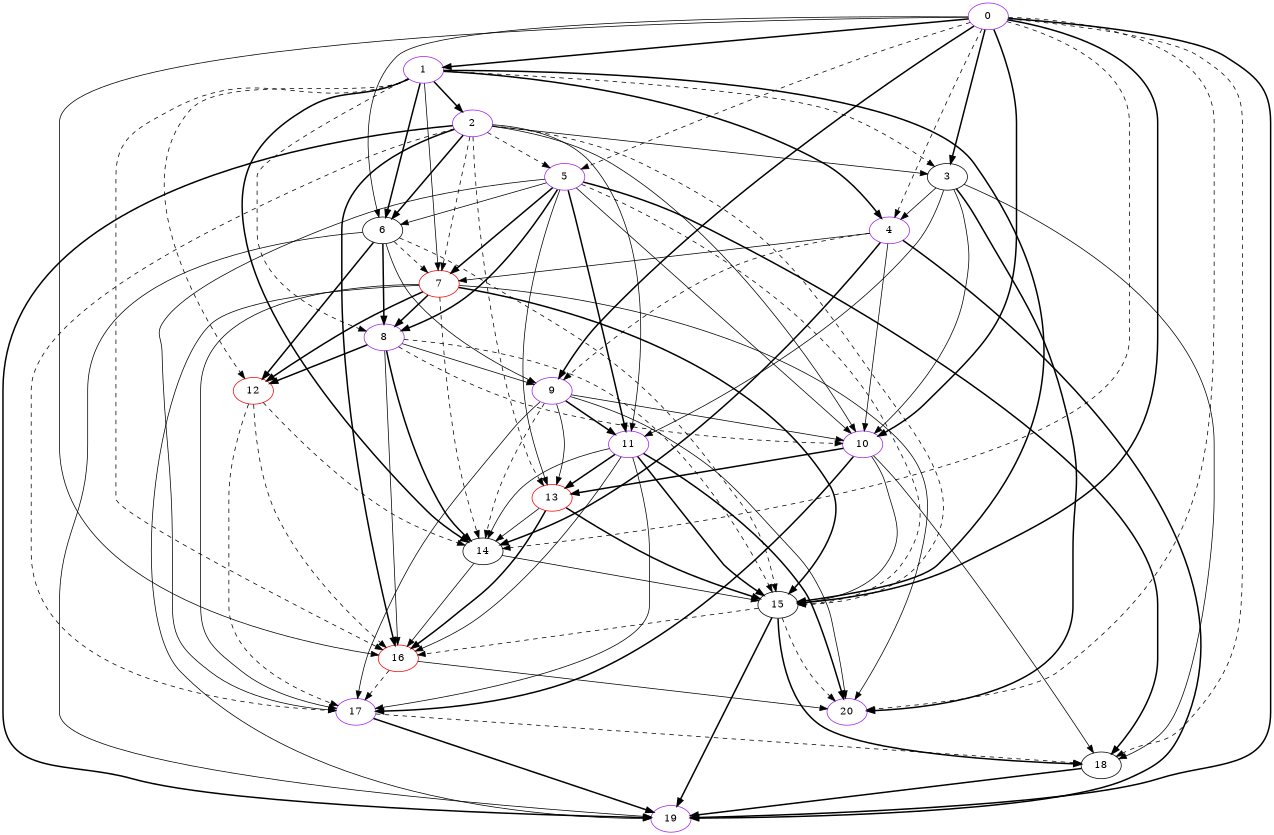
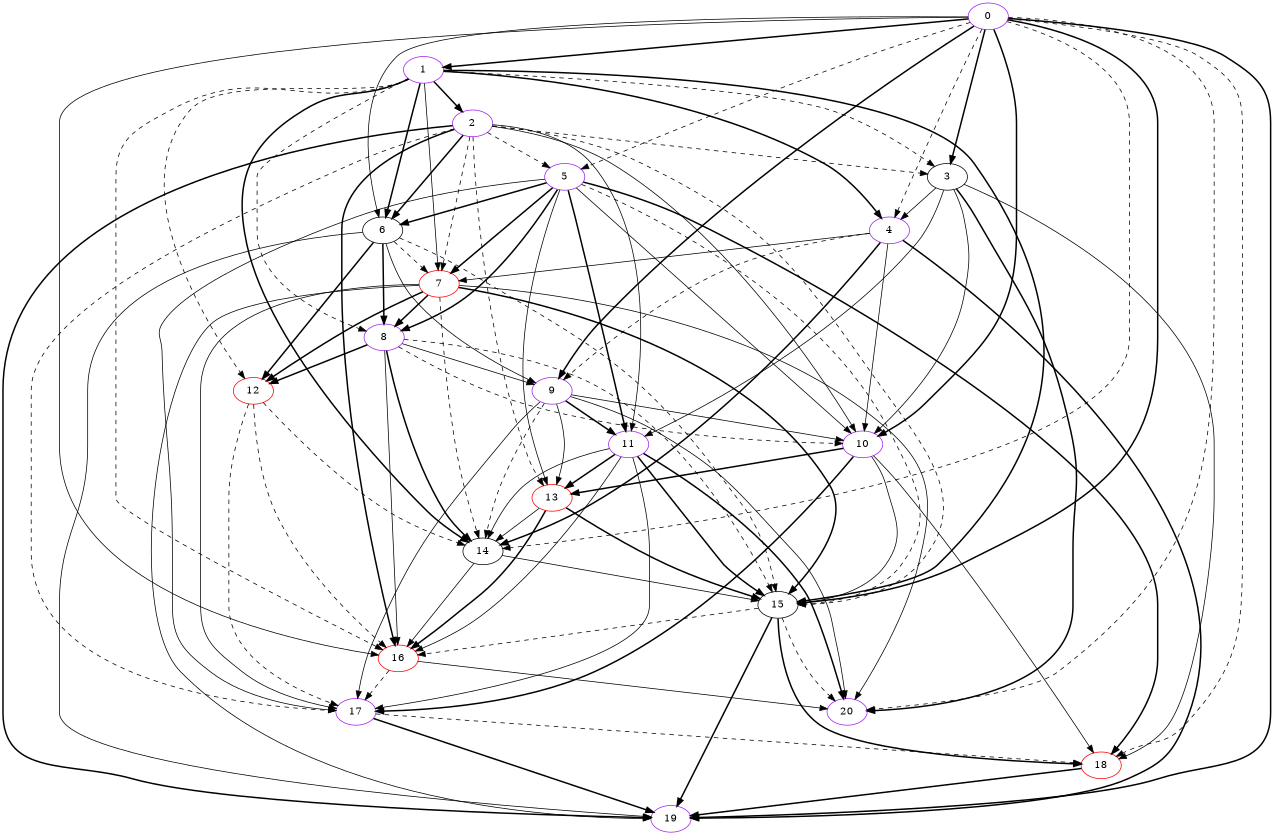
edge "2" -> "3": style solid -> dashed
edge "5" -> "6": style solid -> bold
node "18": color black -> red
